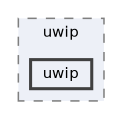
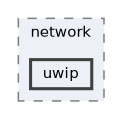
cluster "uwip": label "uwip" -> "network"
